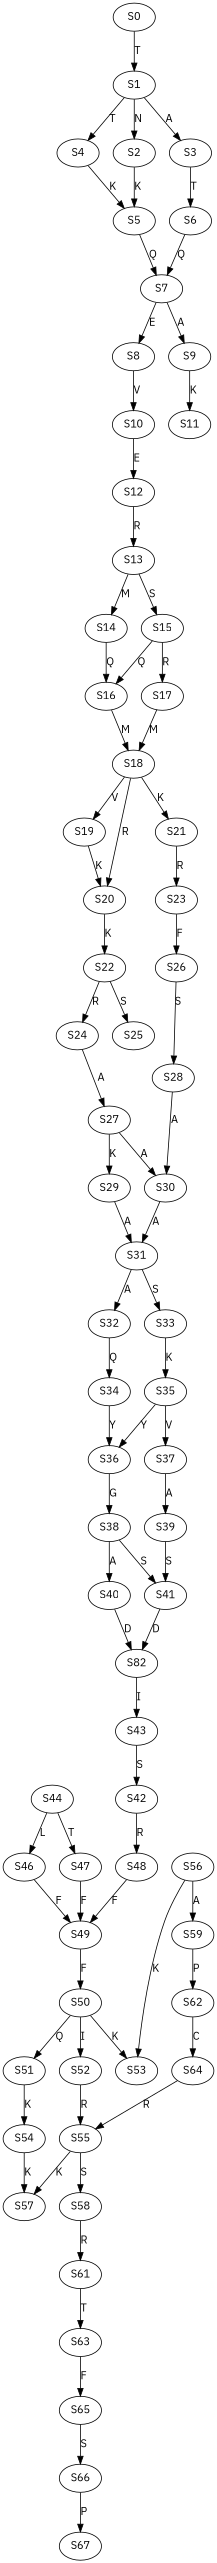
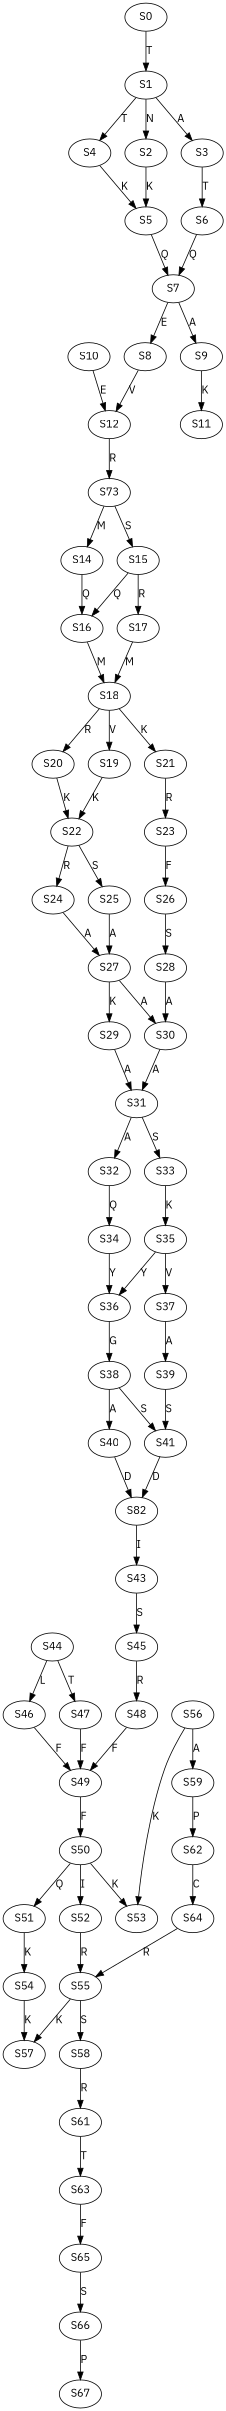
edge "S8" -> "S10": now "S8" -> "S12"
node "S13": label "S13" -> "S73"
edge "S19" -> "S20": now "S19" -> "S22"
edge "S25" -> "S27": added, label "A"
node "S42": label "S42" -> "S45"
